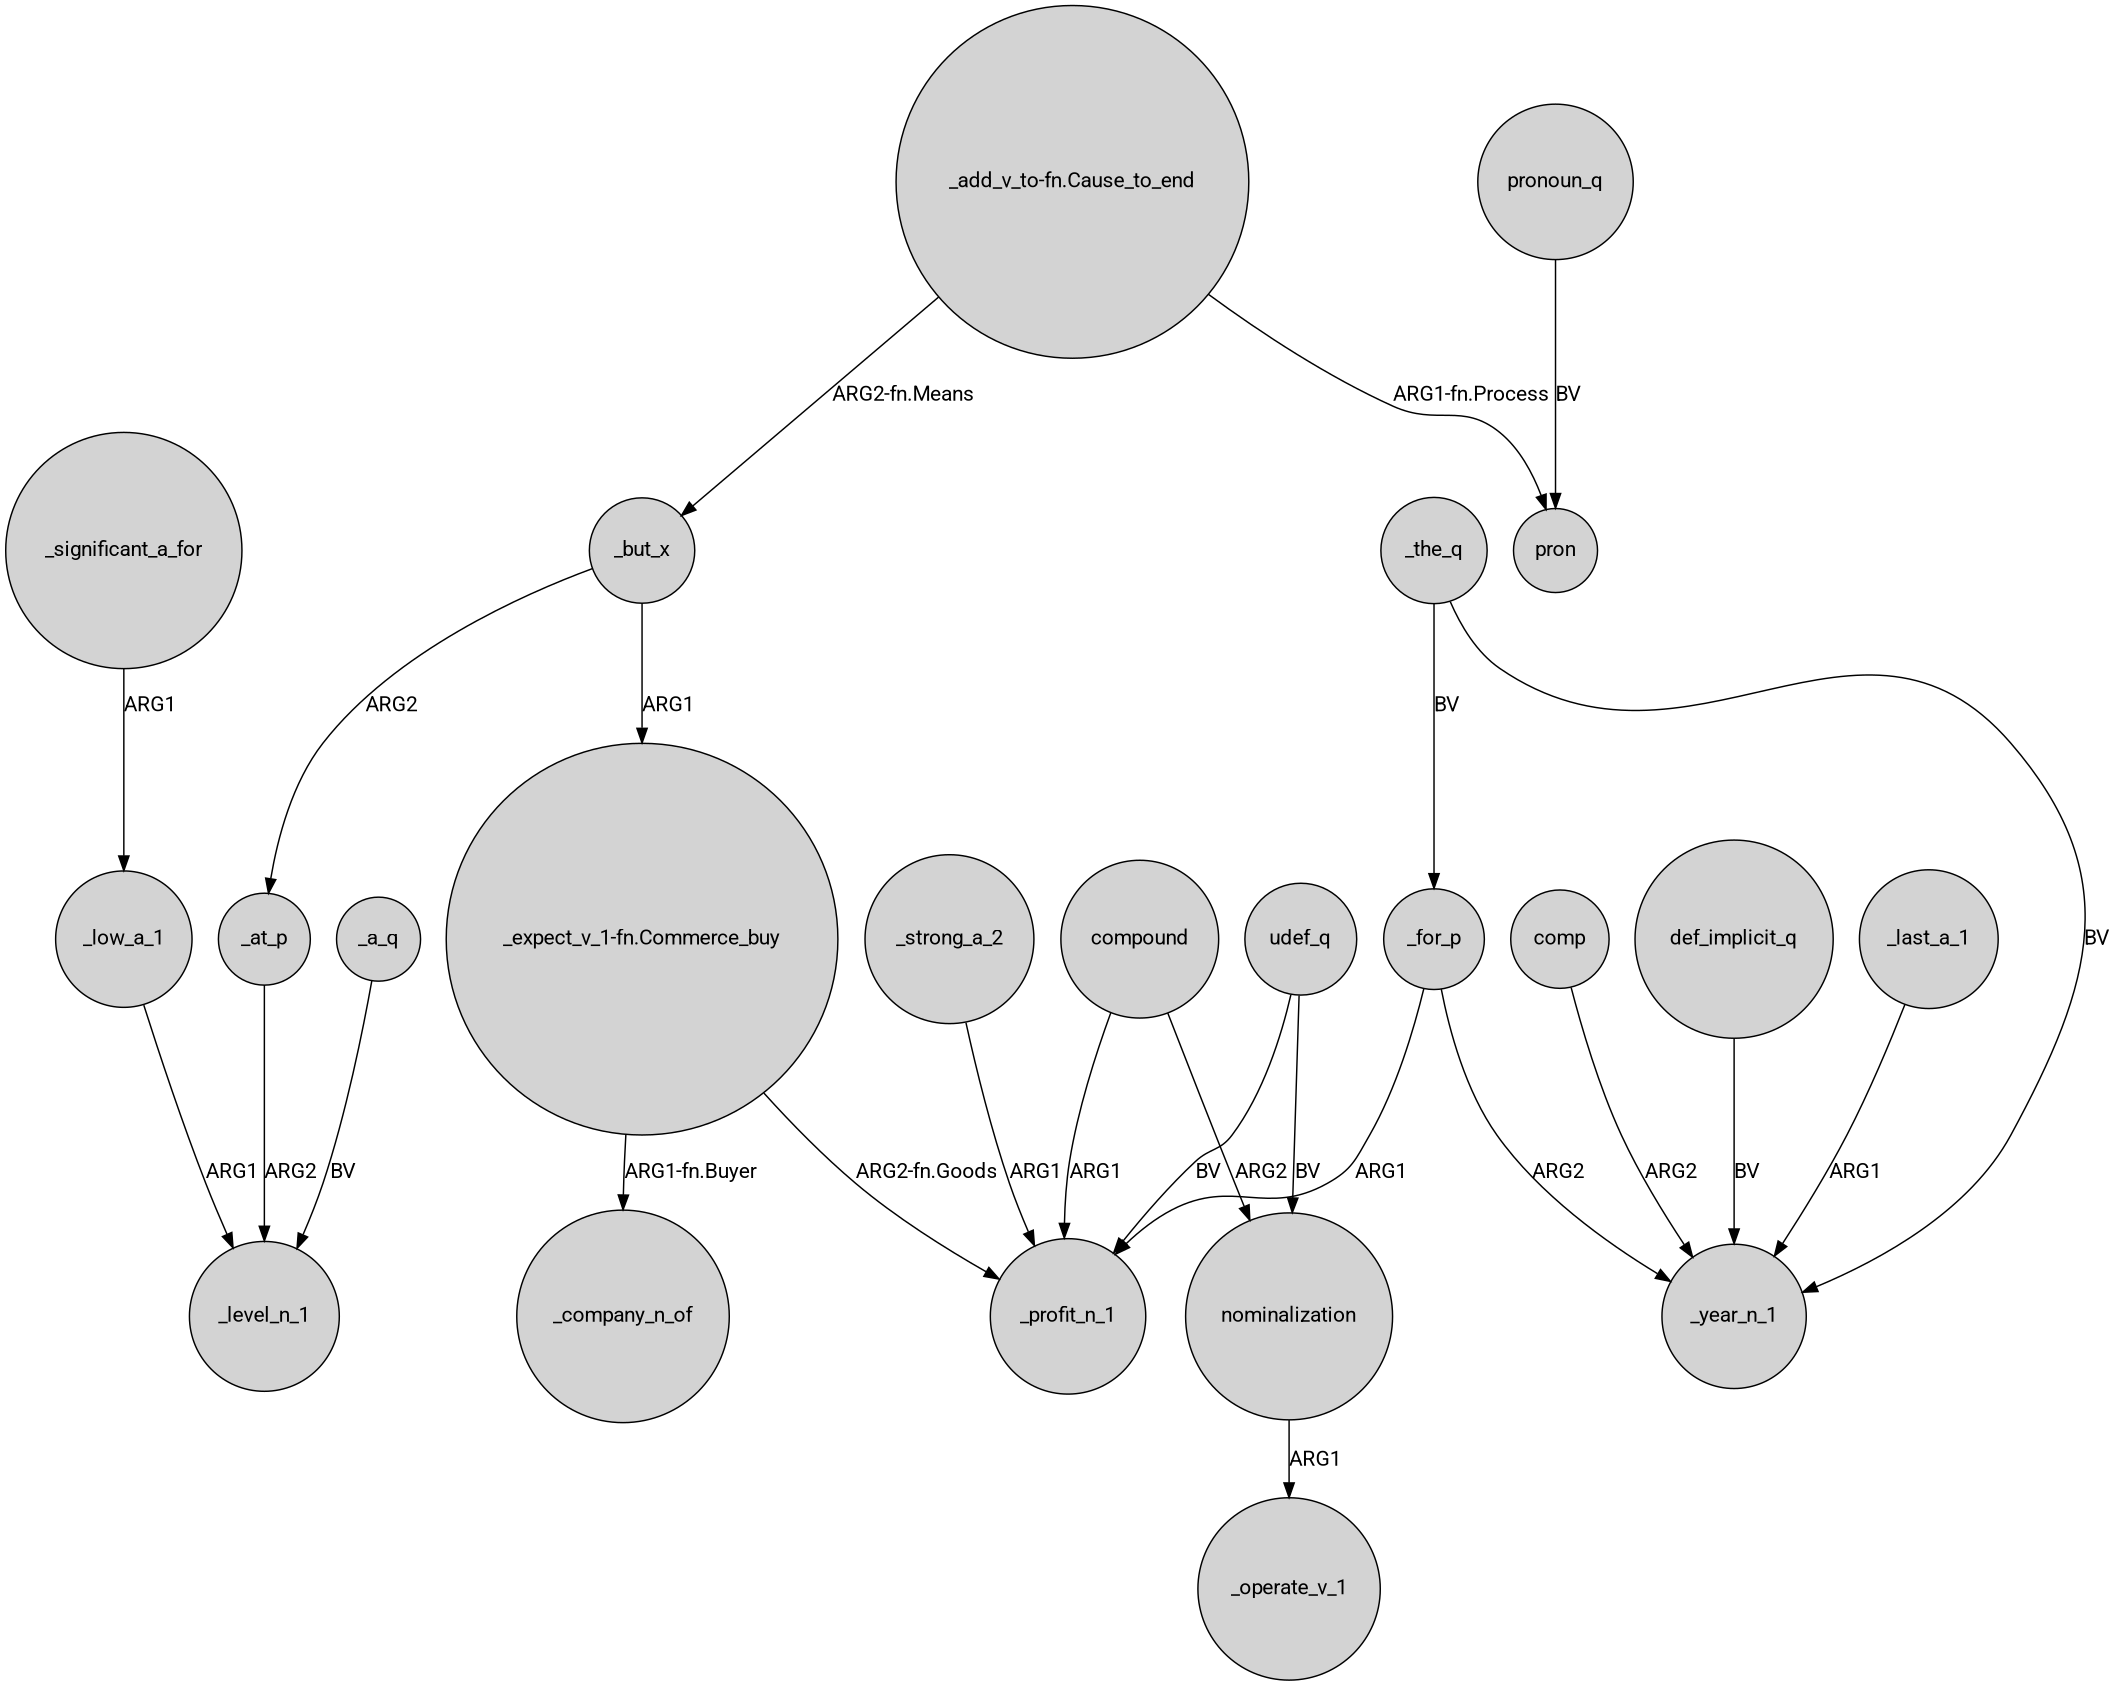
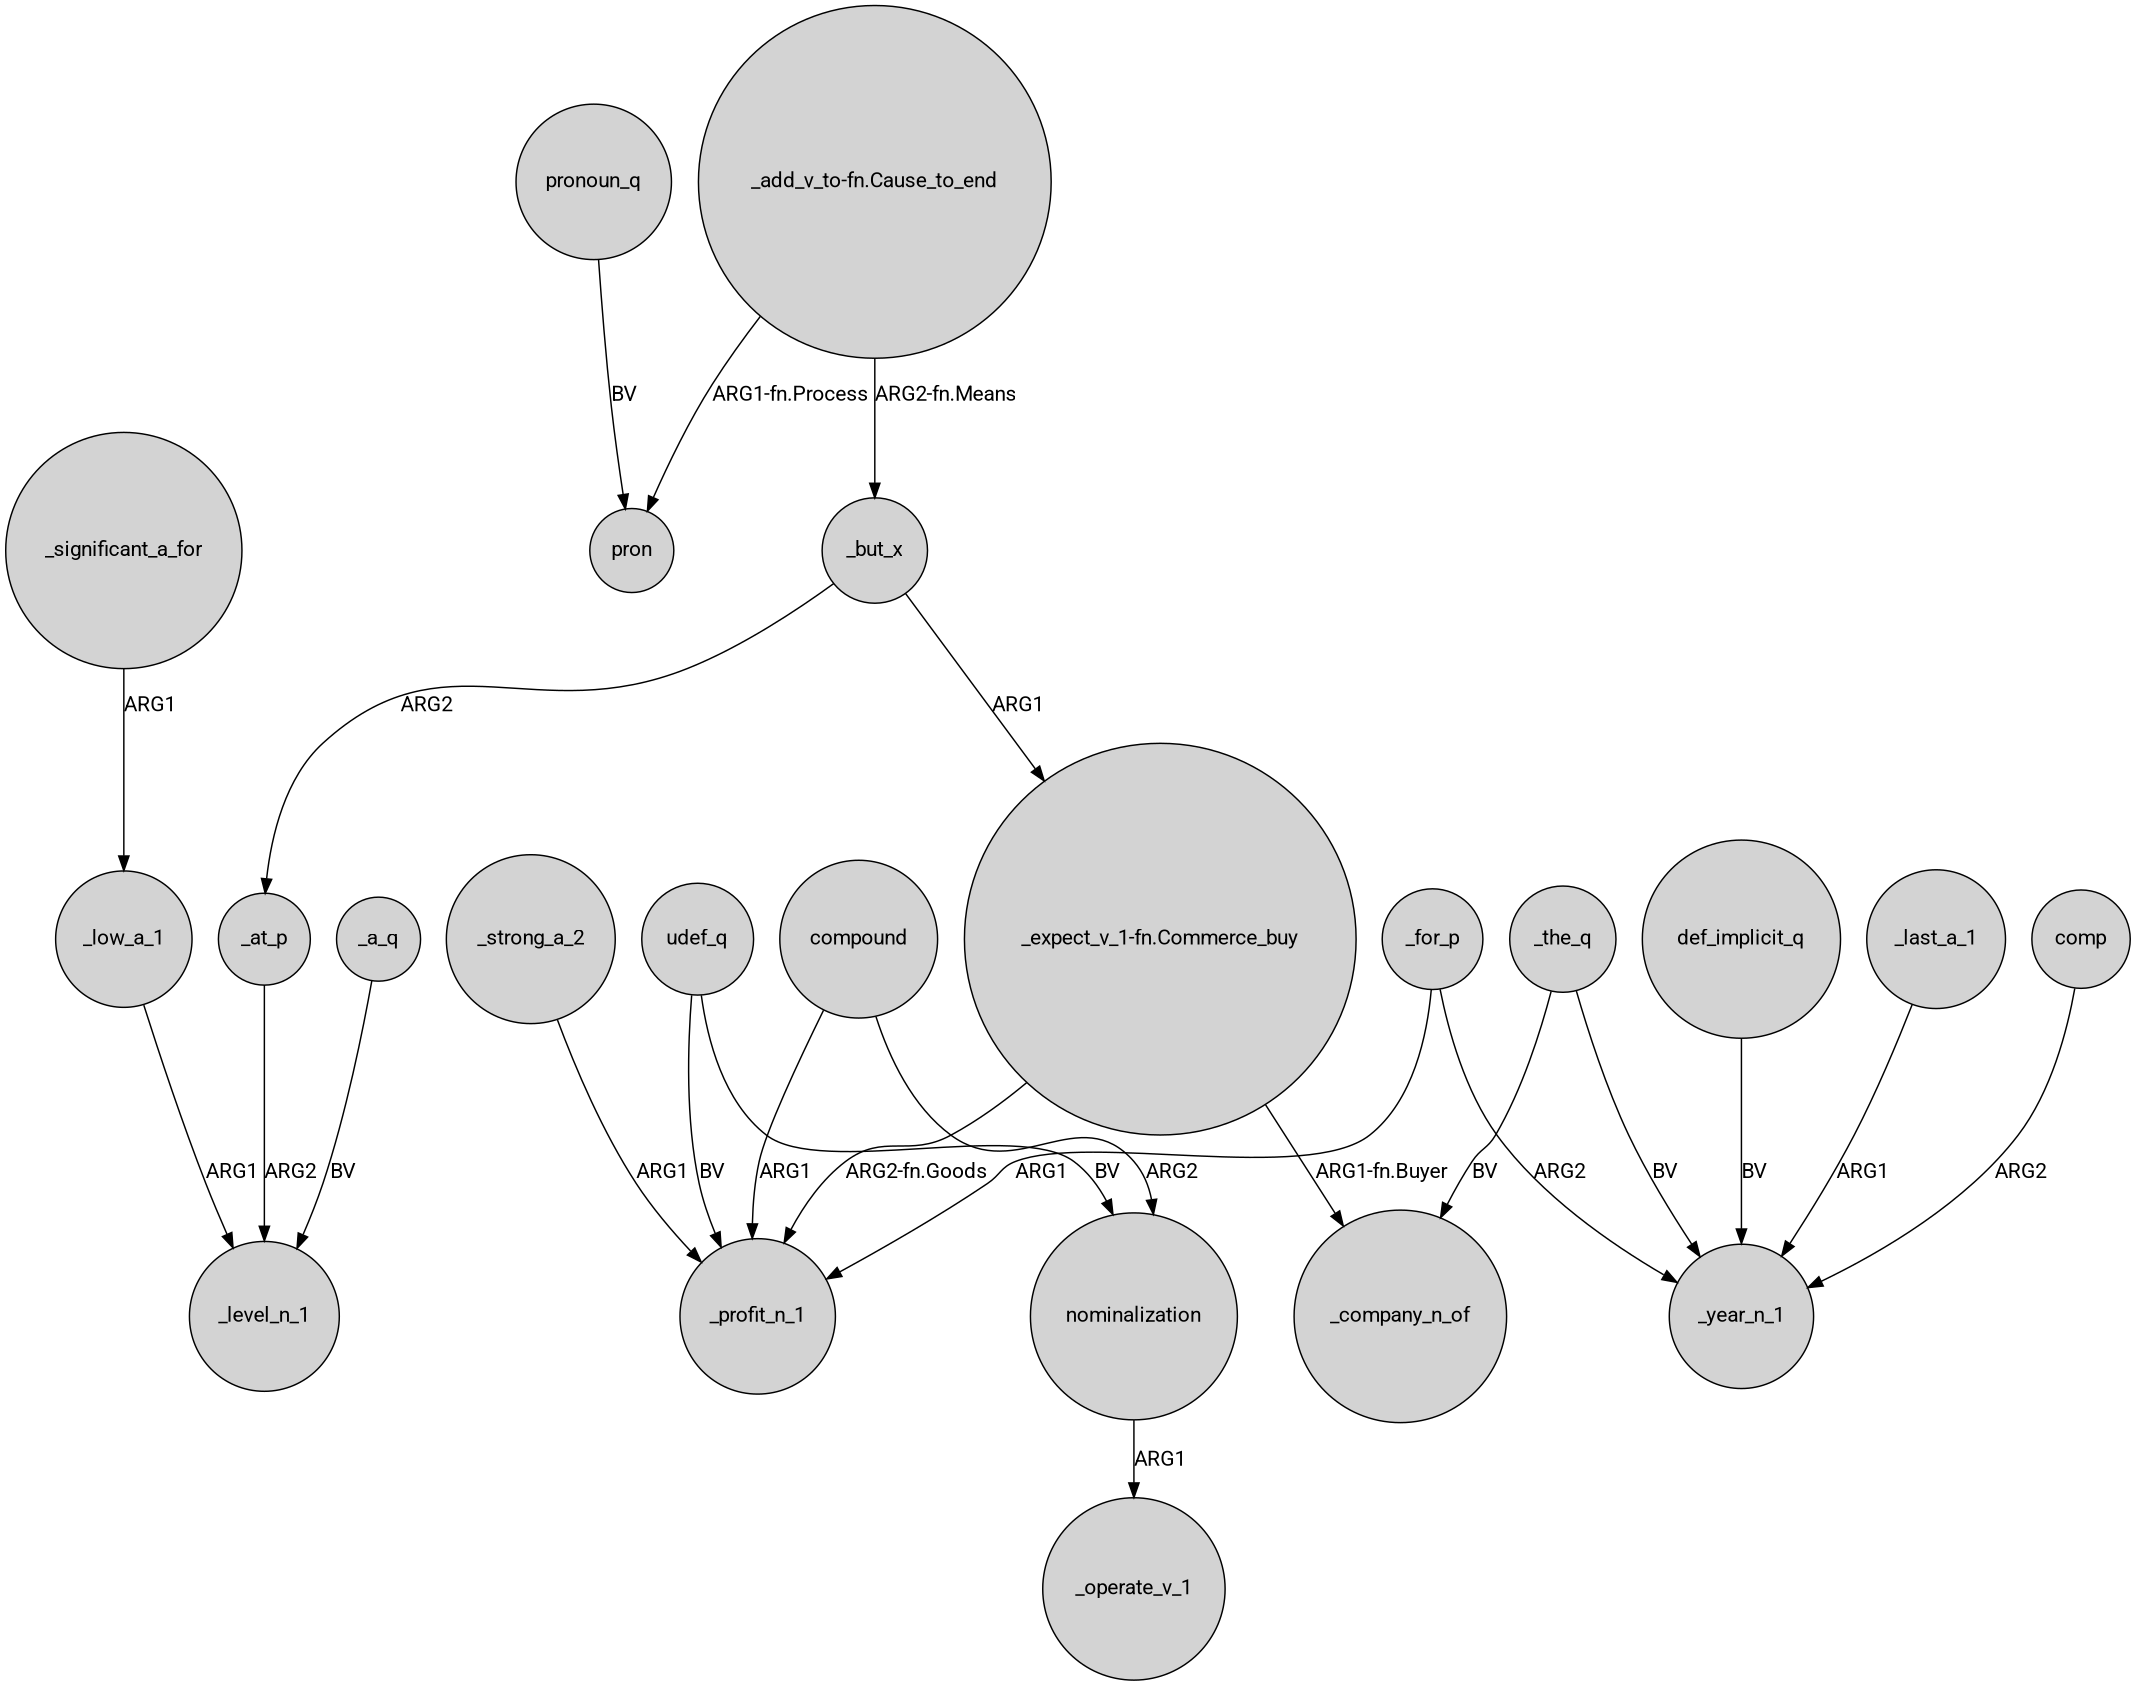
edge "_the_q" -> "_for_p": now "_the_q" -> "_company_n_of"
